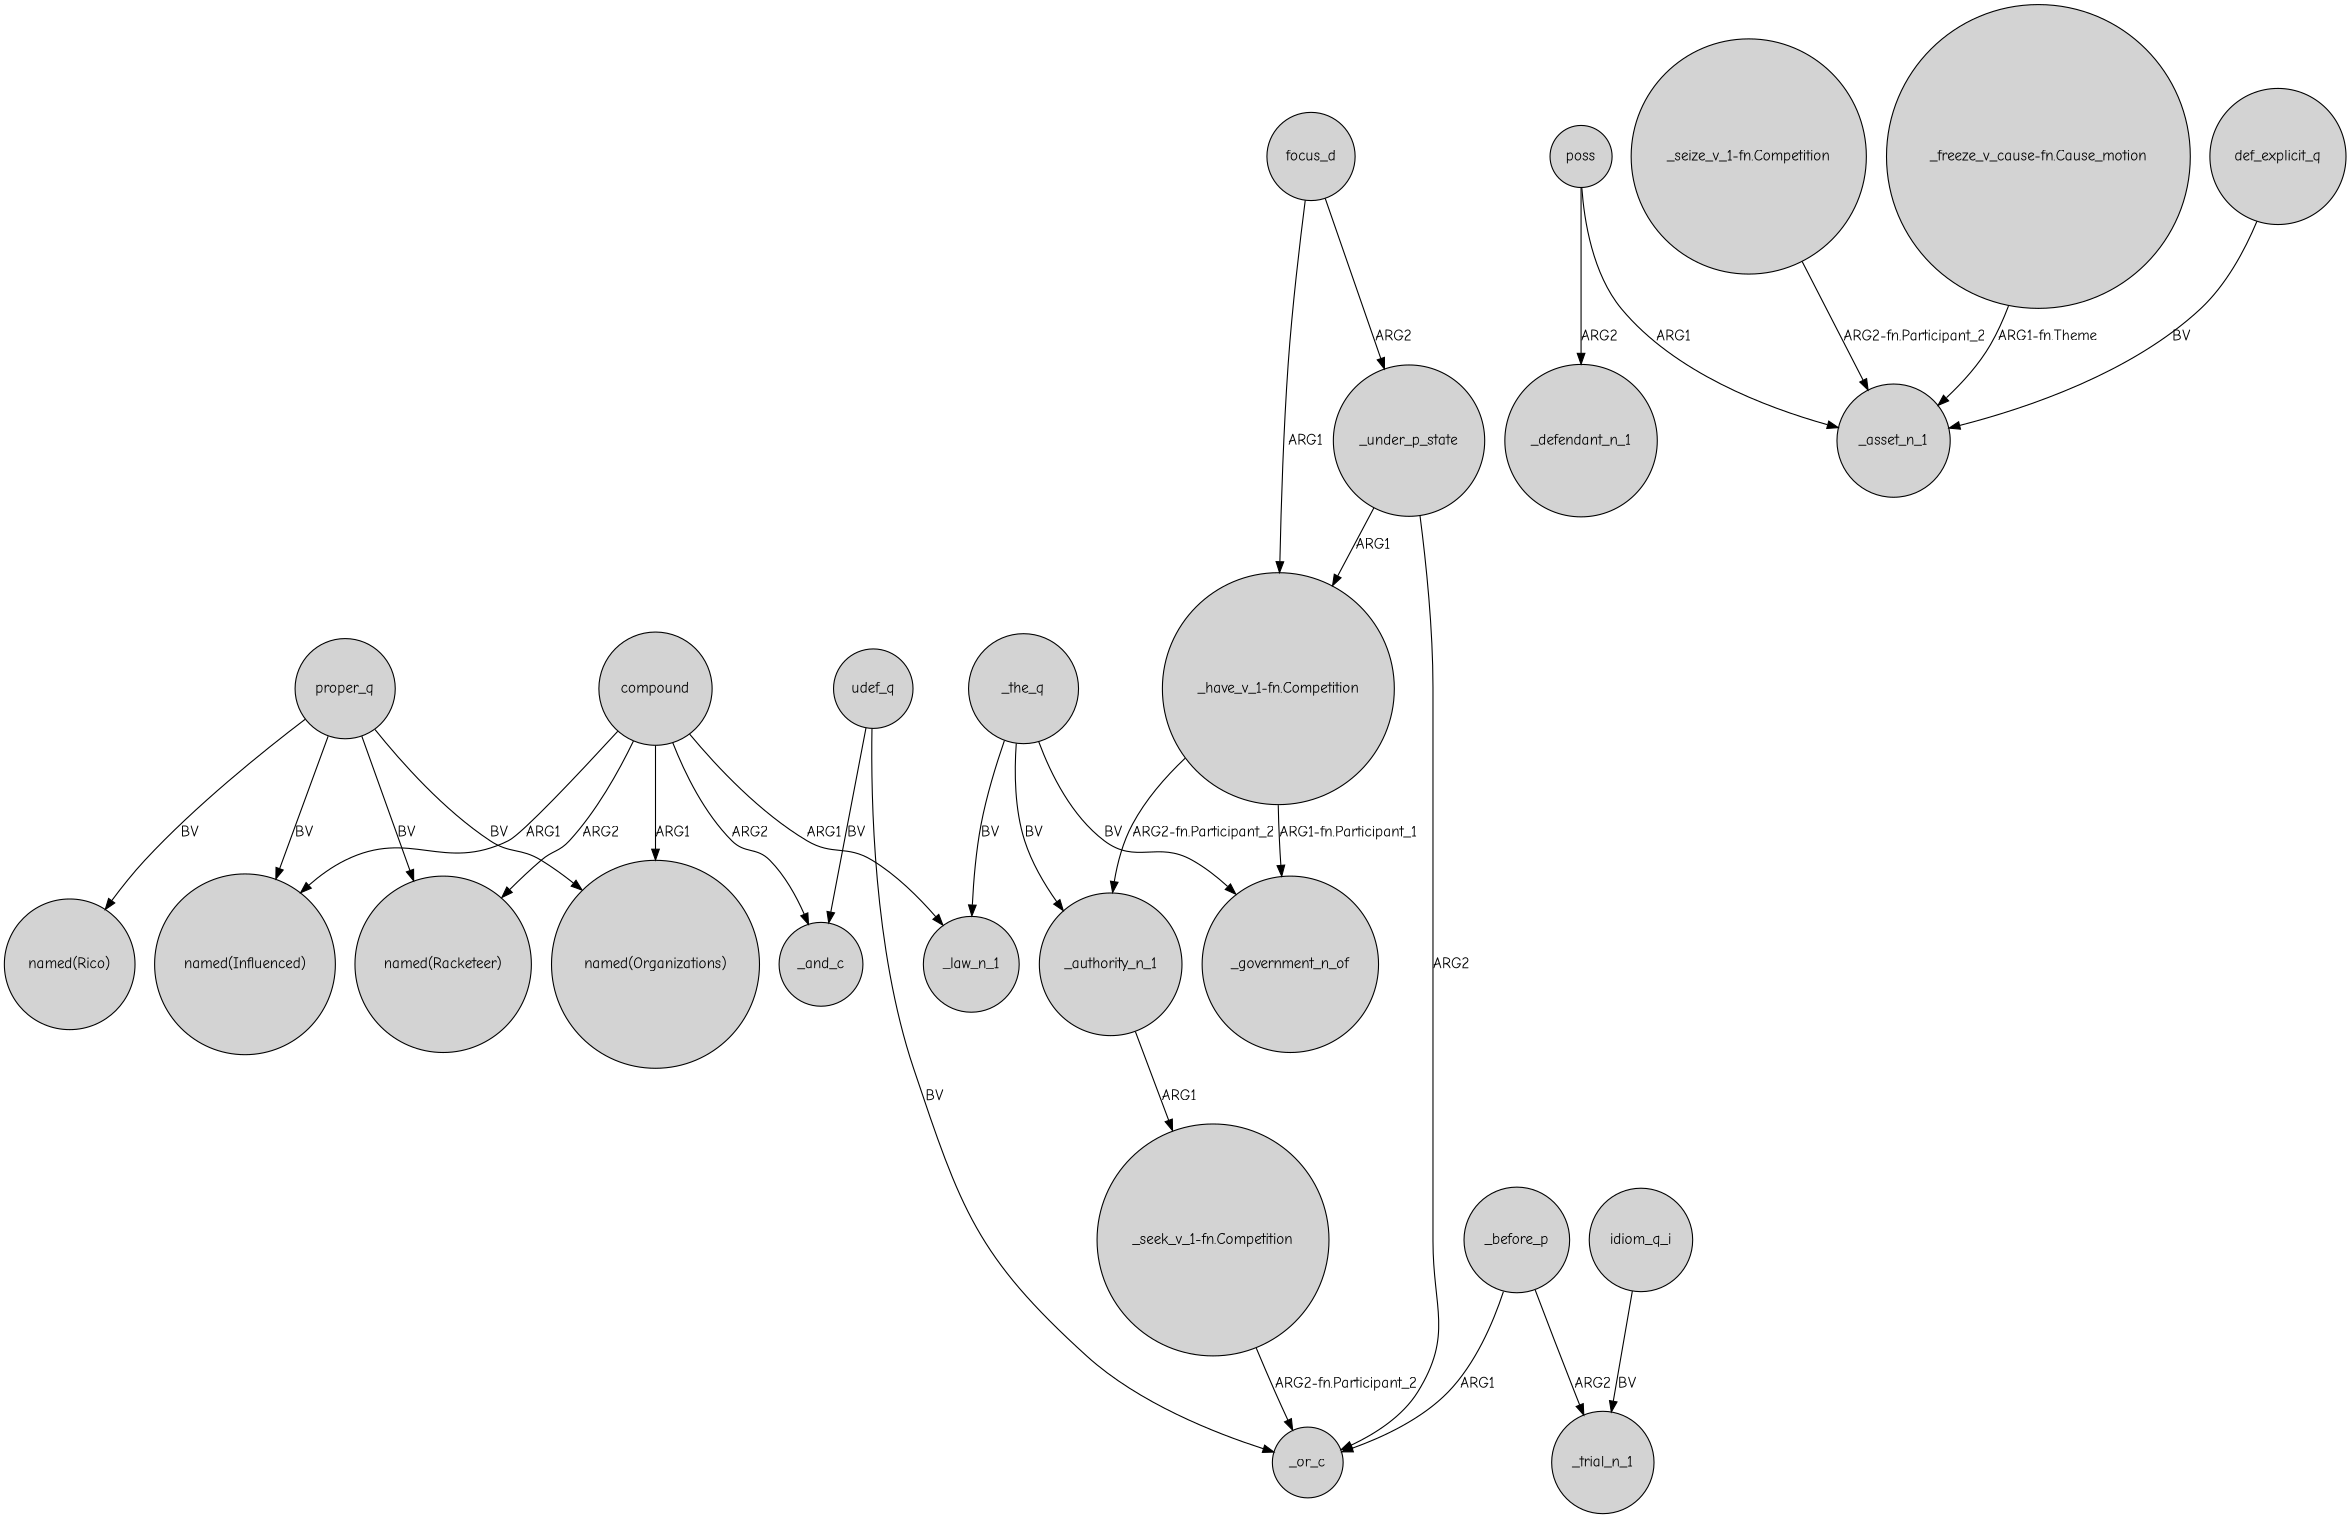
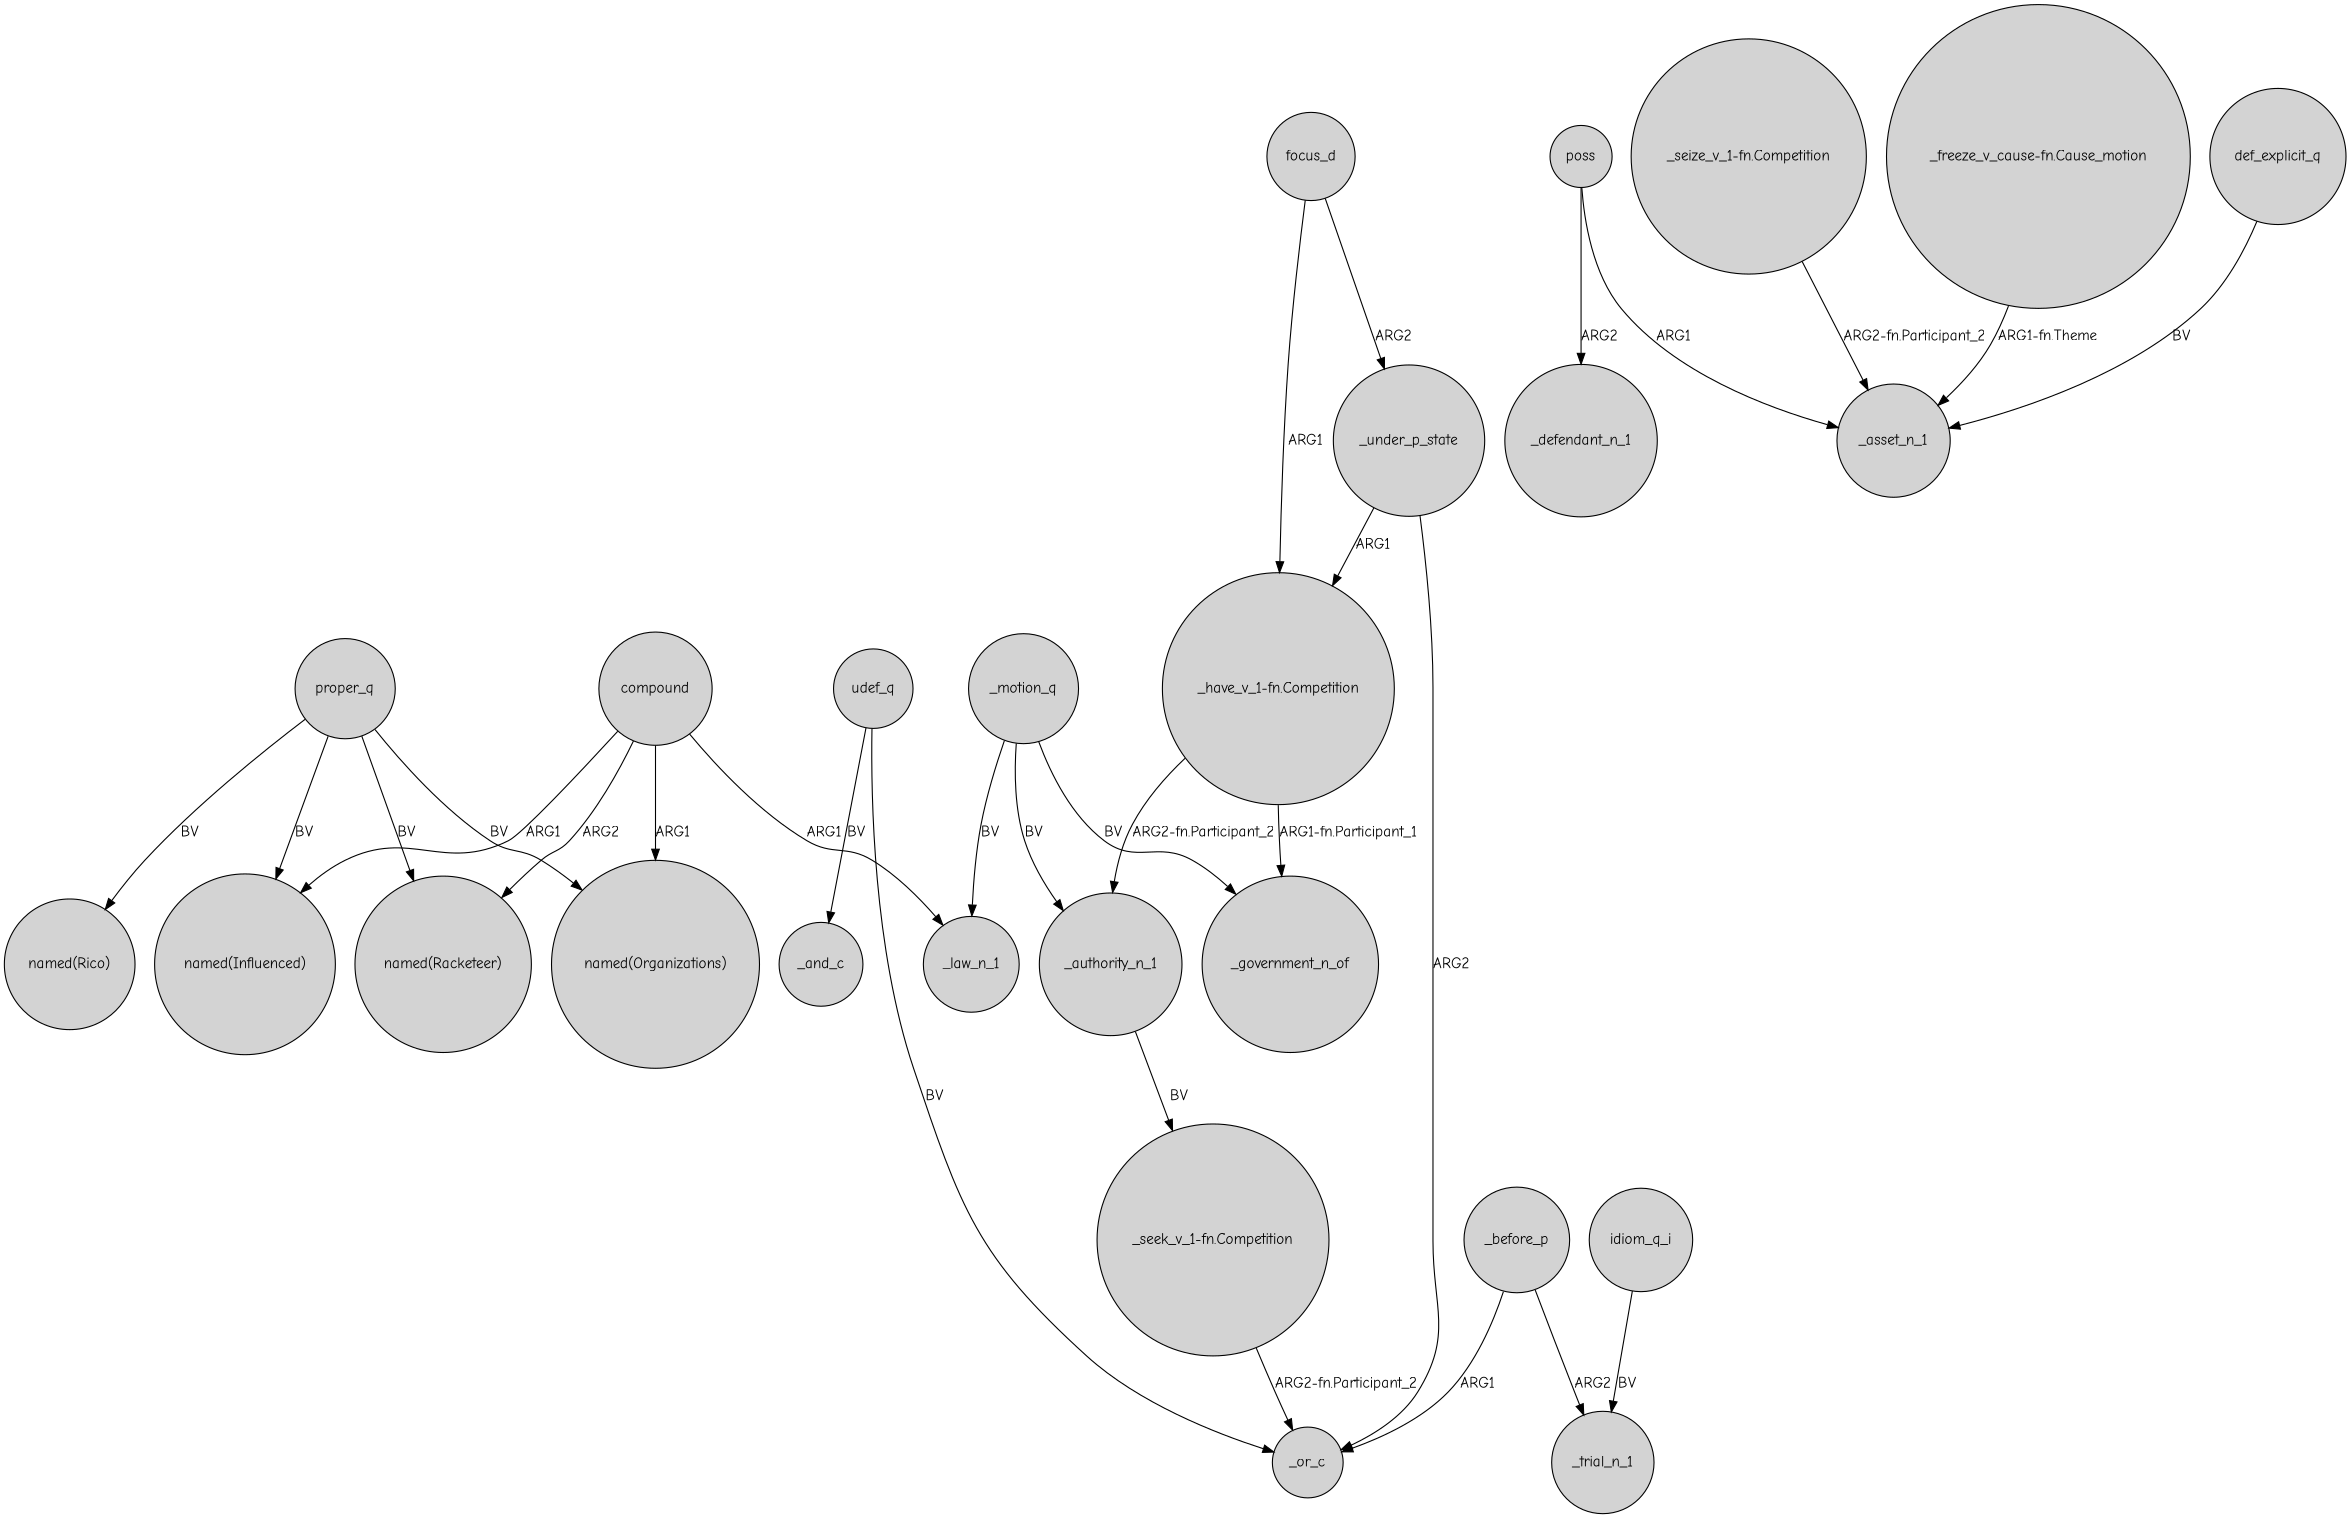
node "_the_q": label "_the_q" -> "_motion_q"
edge "compound" -> "_and_c": removed, label "ARG2"
edge "_authority_n_1" -> "_seek_v_1-fn.Competition": label "ARG1" -> "BV"
